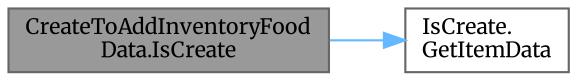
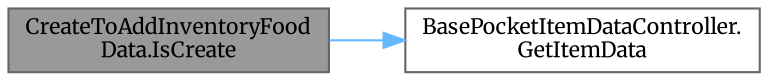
node "IsCreate. GetItemData": label "IsCreate. GetItemData" -> "BasePocketItemDataController. GetItemData"
